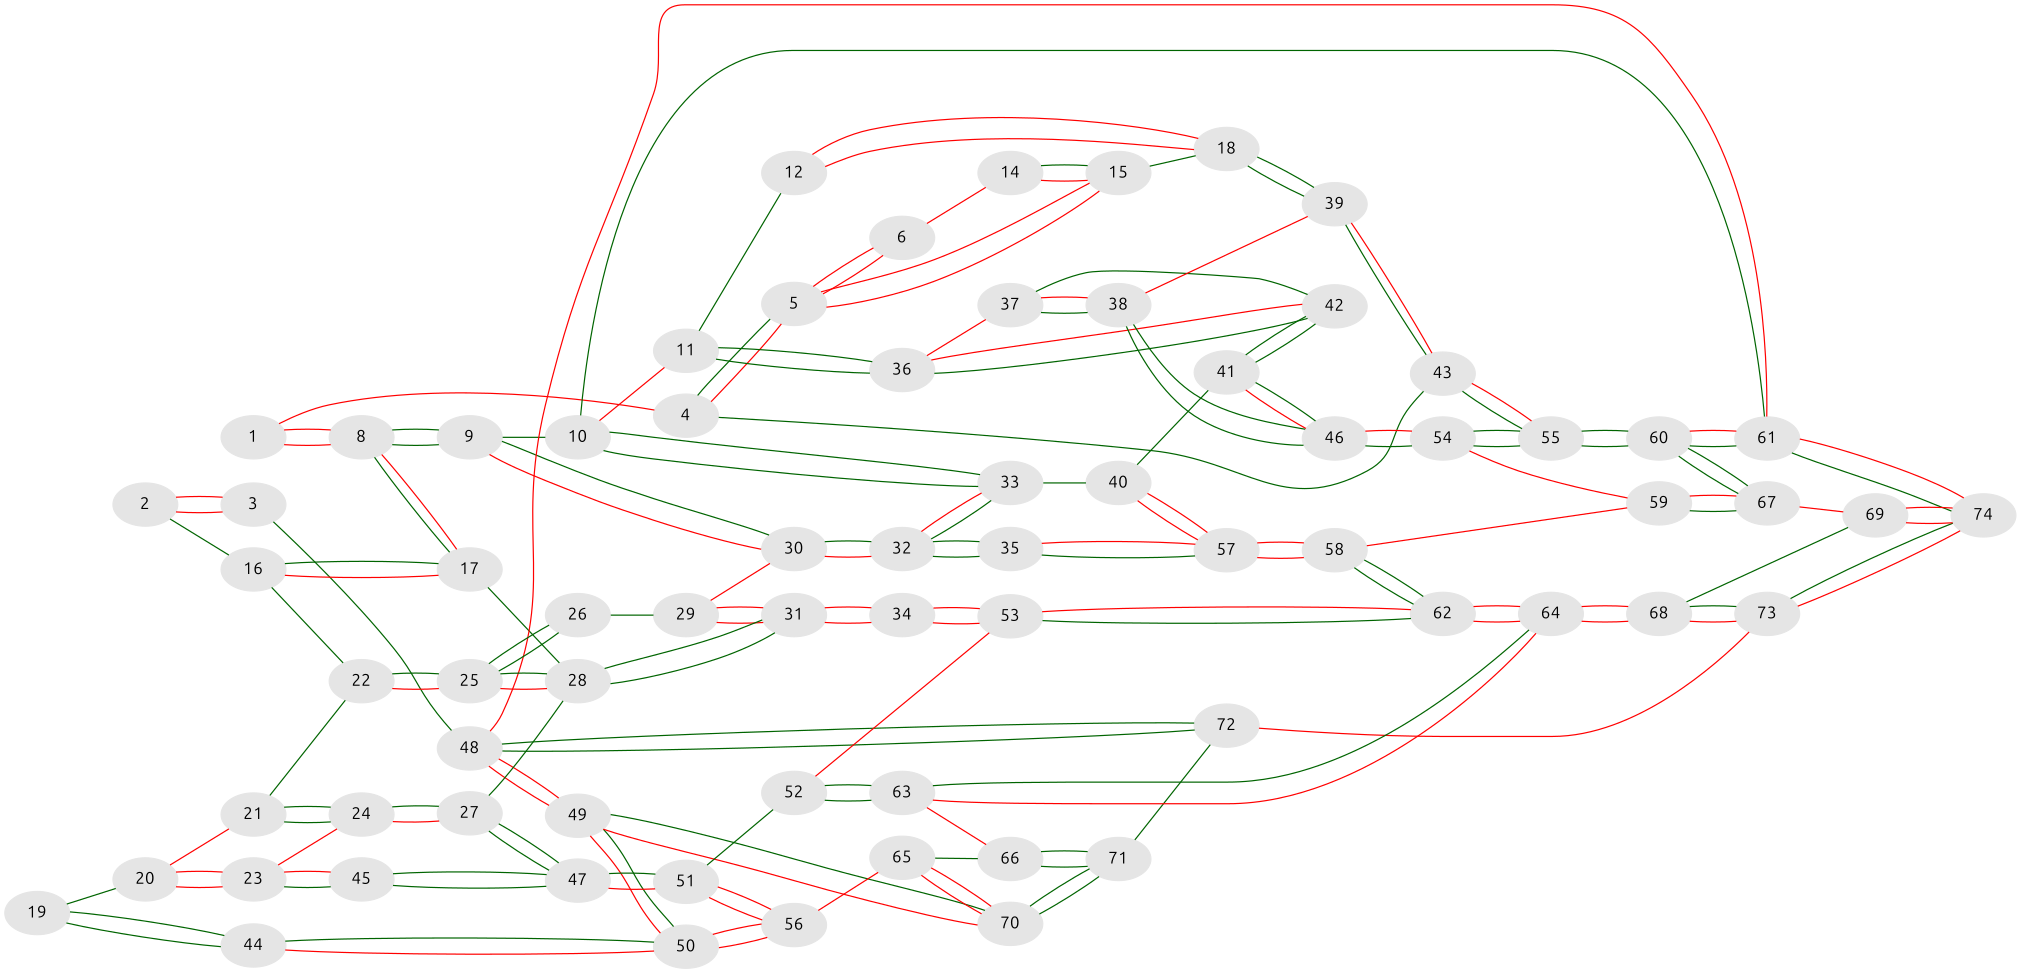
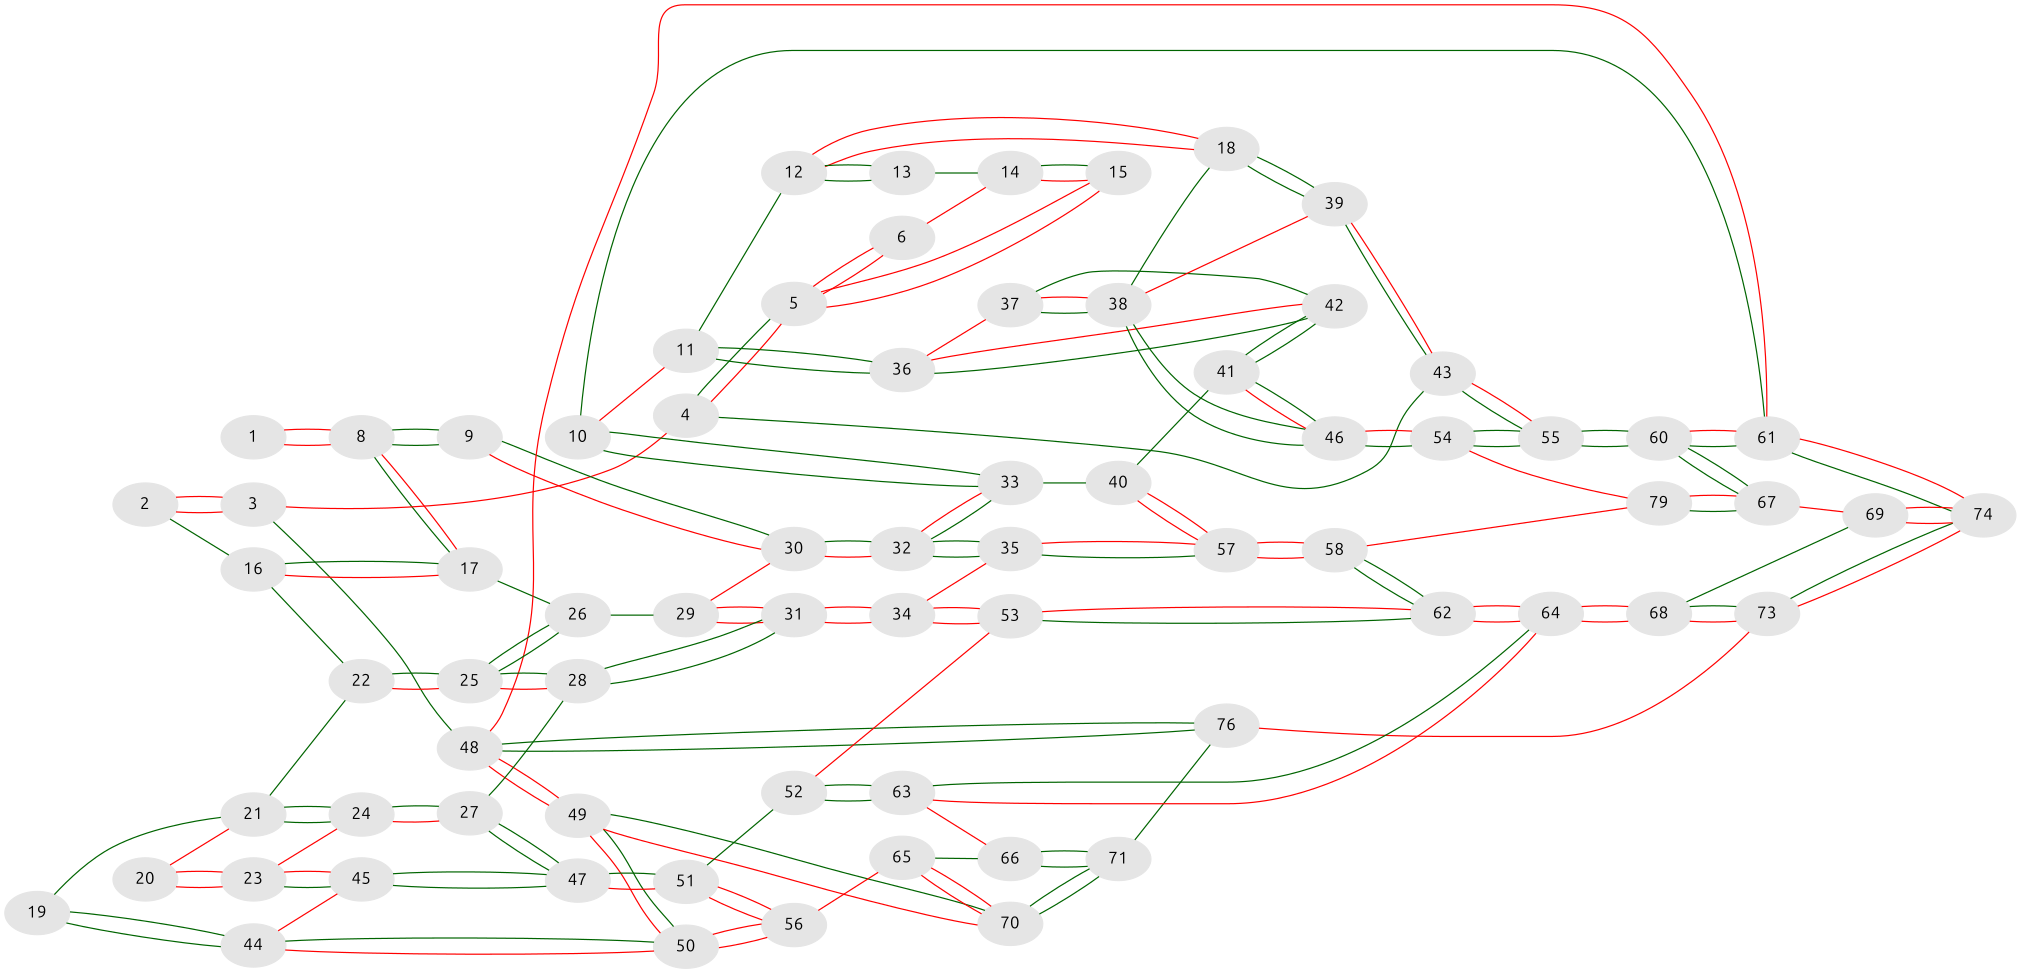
edge "18" -- "15": now "18" -- "38"
node "13": added
edge "4" -- "1": now "4" -- "3"
edge "9" -- "10": removed
node "59": label "59" -> "79"
edge "35" -- "34": added
edge "17" -- "28": now "17" -- "26"
node "72": label "72" -> "76"
edge "20" -- "19": now "21" -- "19"
edge "45" -- "44": added
